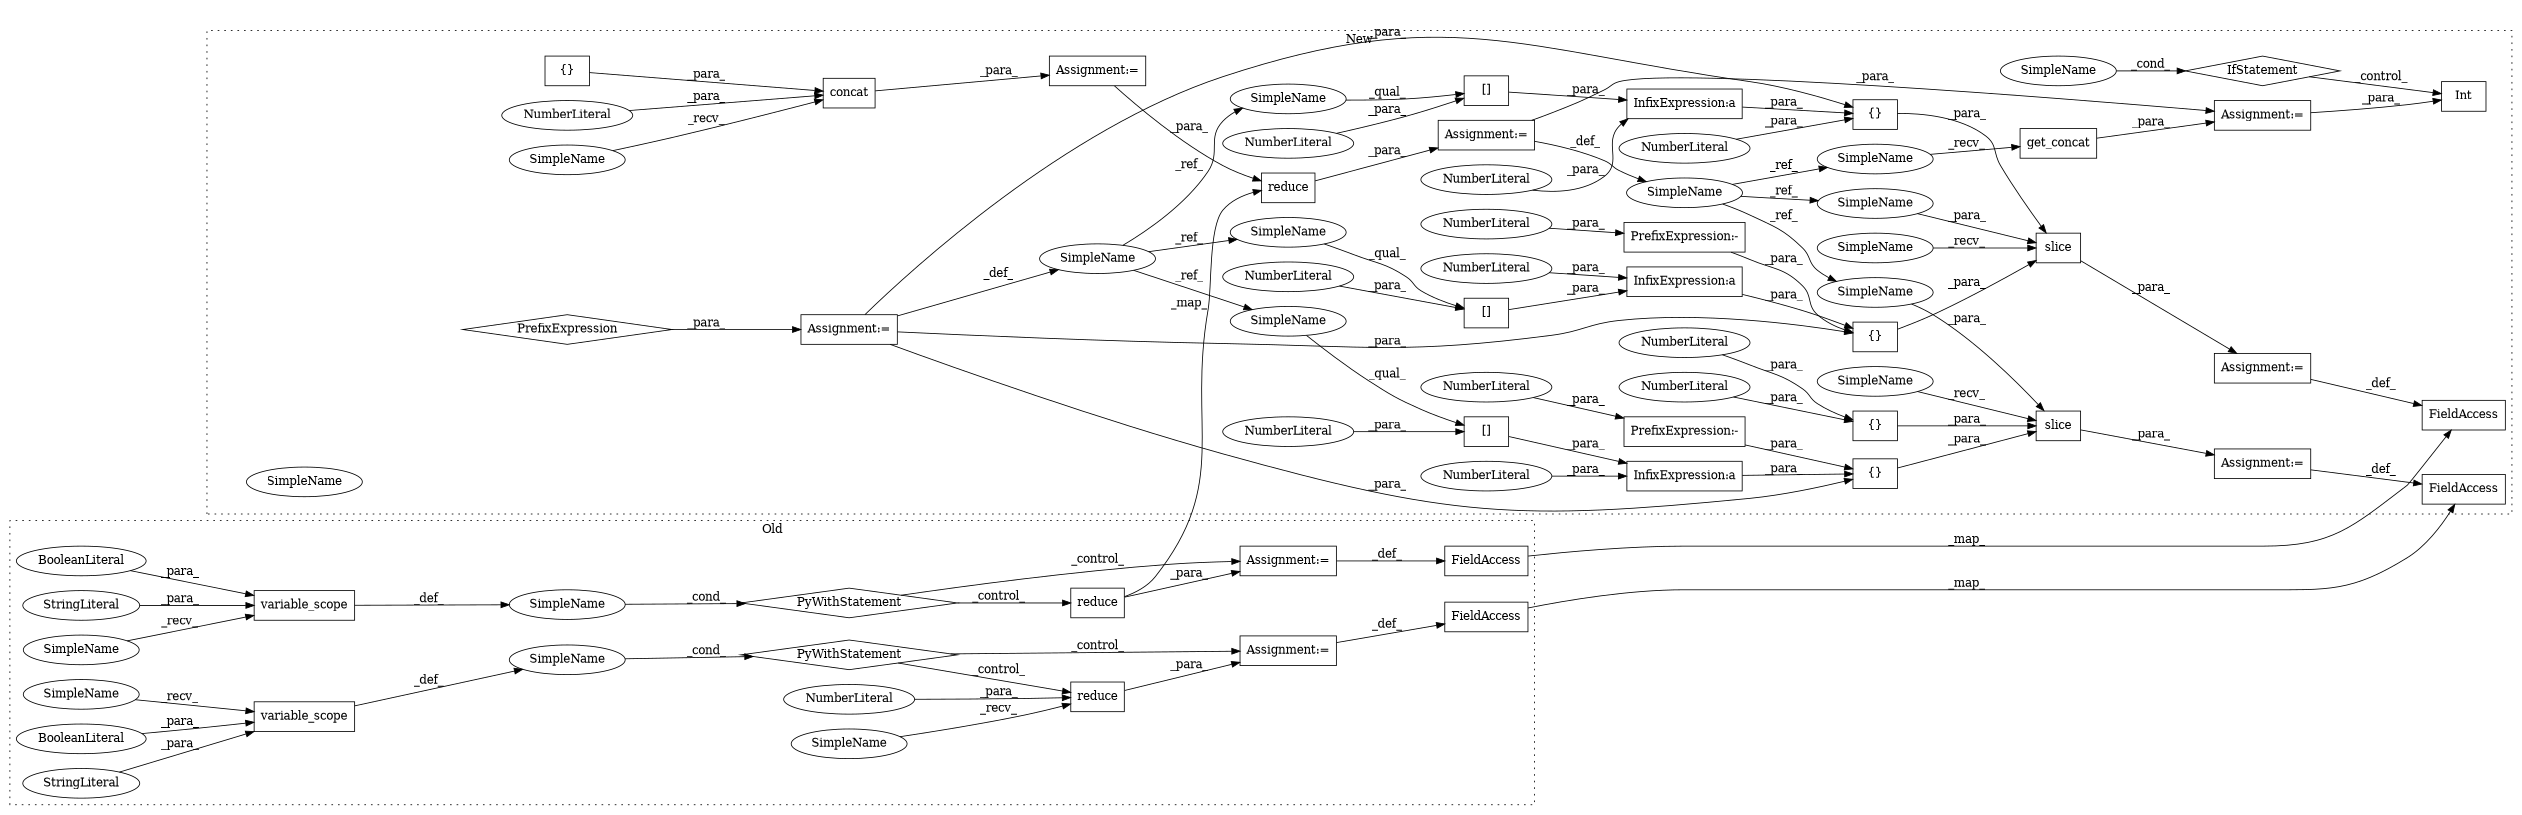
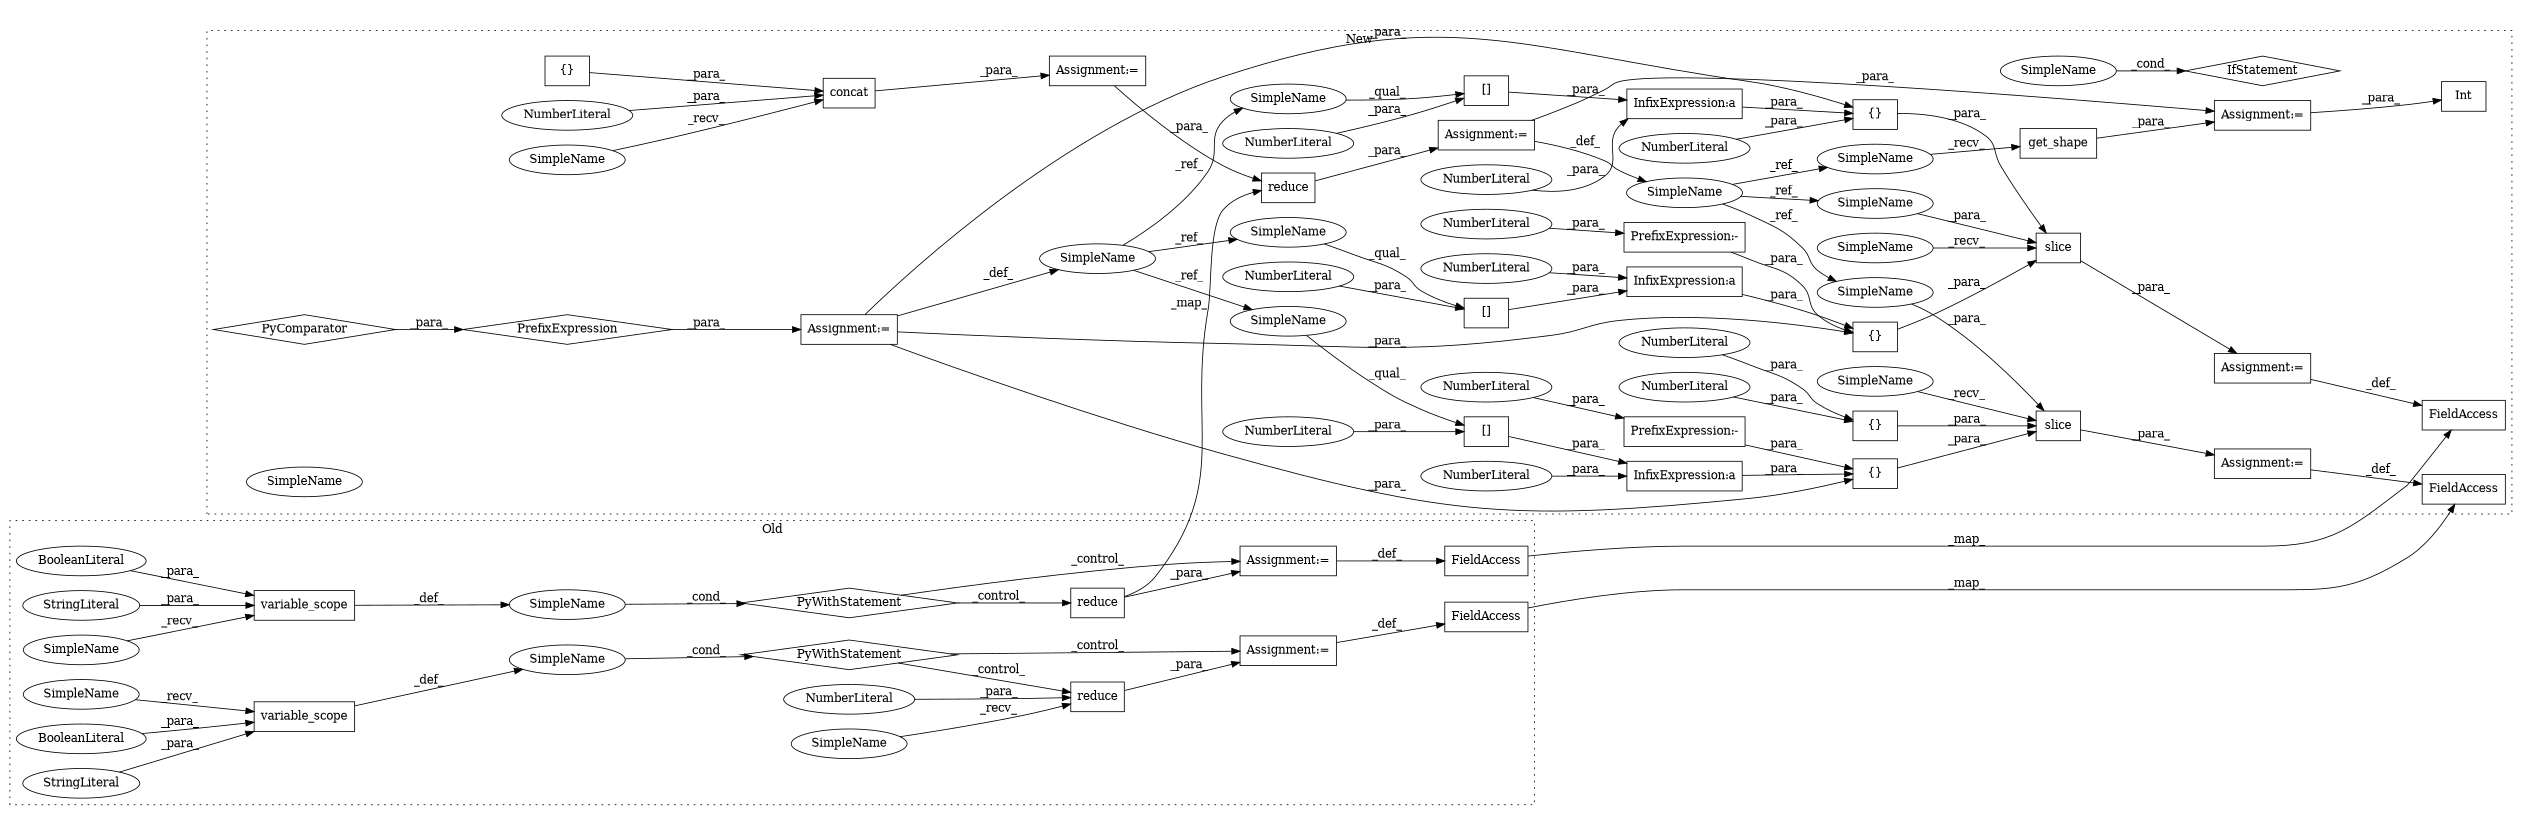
edge "IfStatement" -> "Int": removed, label "_control_"
node "get_concat": label "get_concat" -> "get_shape"
node "PyComparator": added
